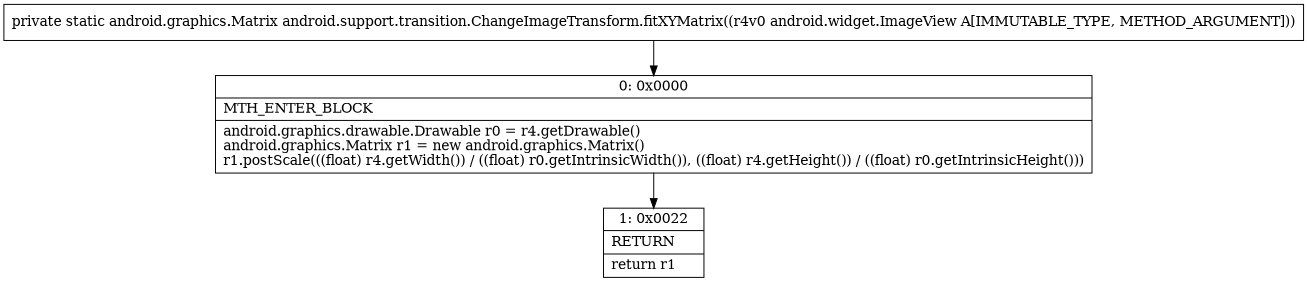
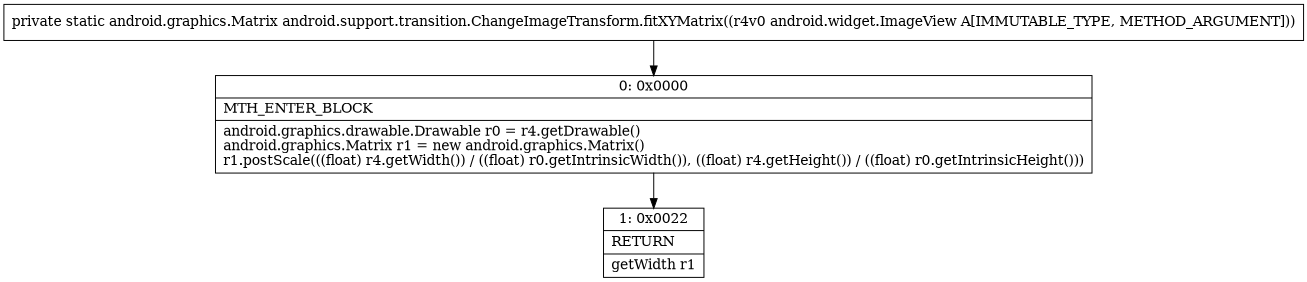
node "1: 0x0022": text "return r1" -> "getWidth r1"
